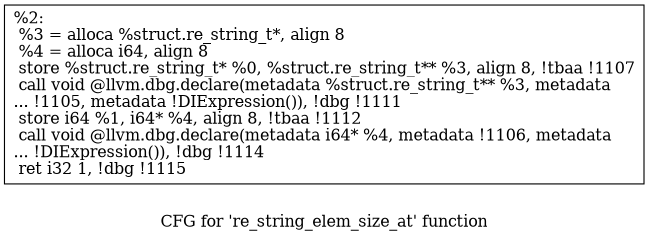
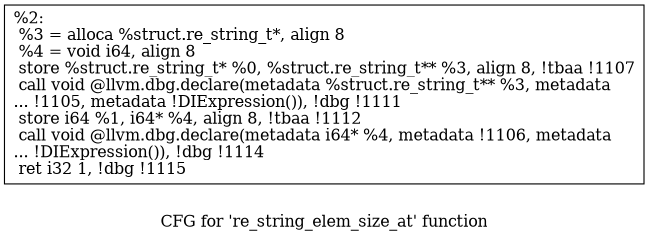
node "%2:": text "%4 = alloca i64, align 8" -> "%4 = void i64, align 8"
